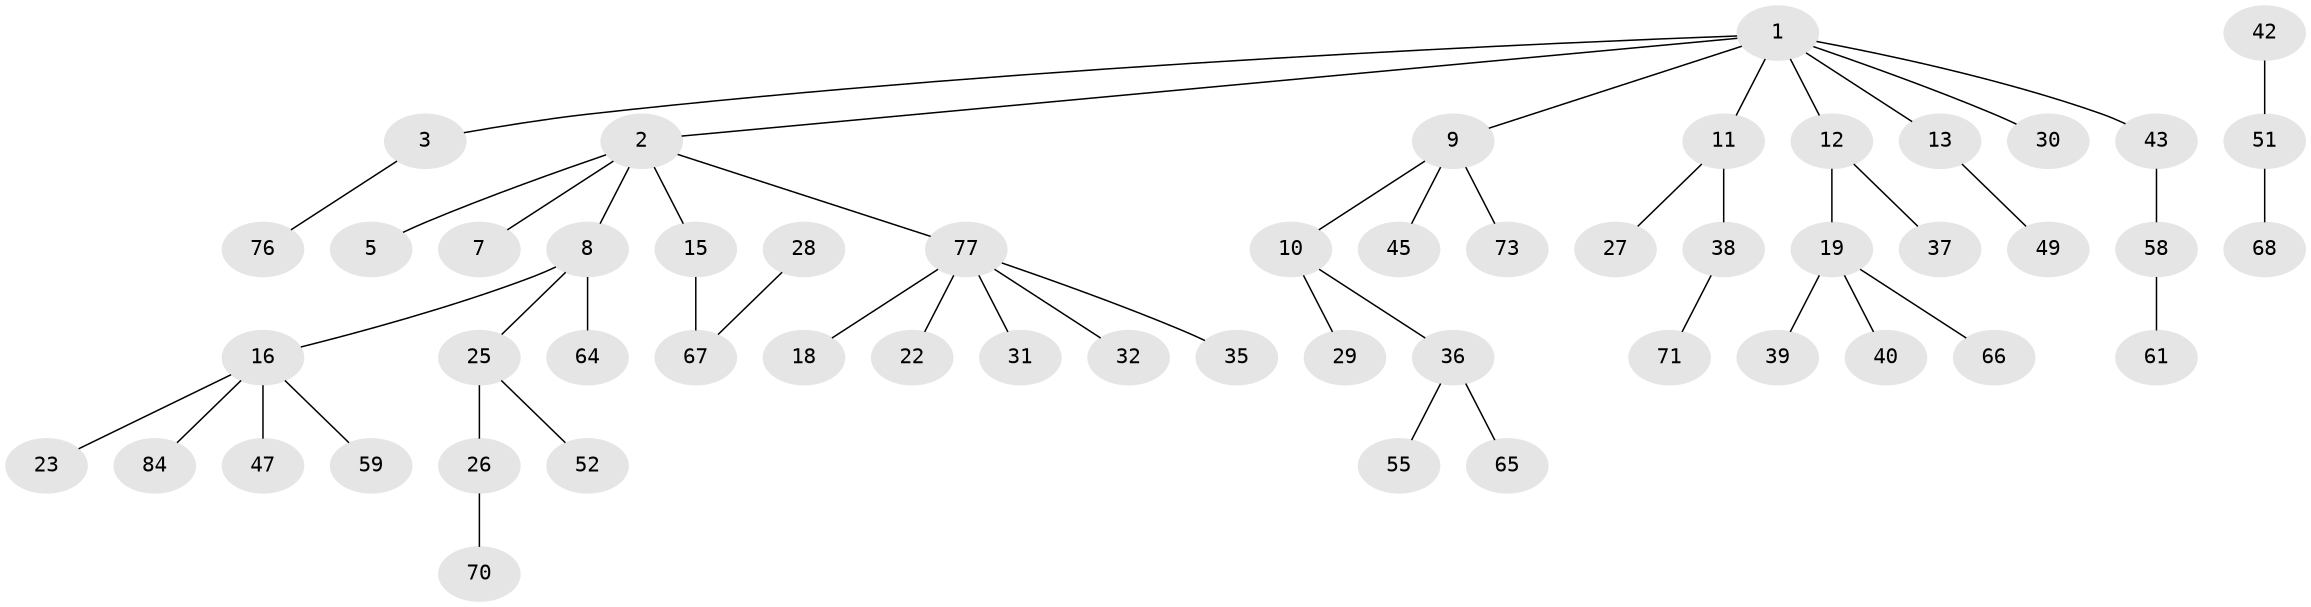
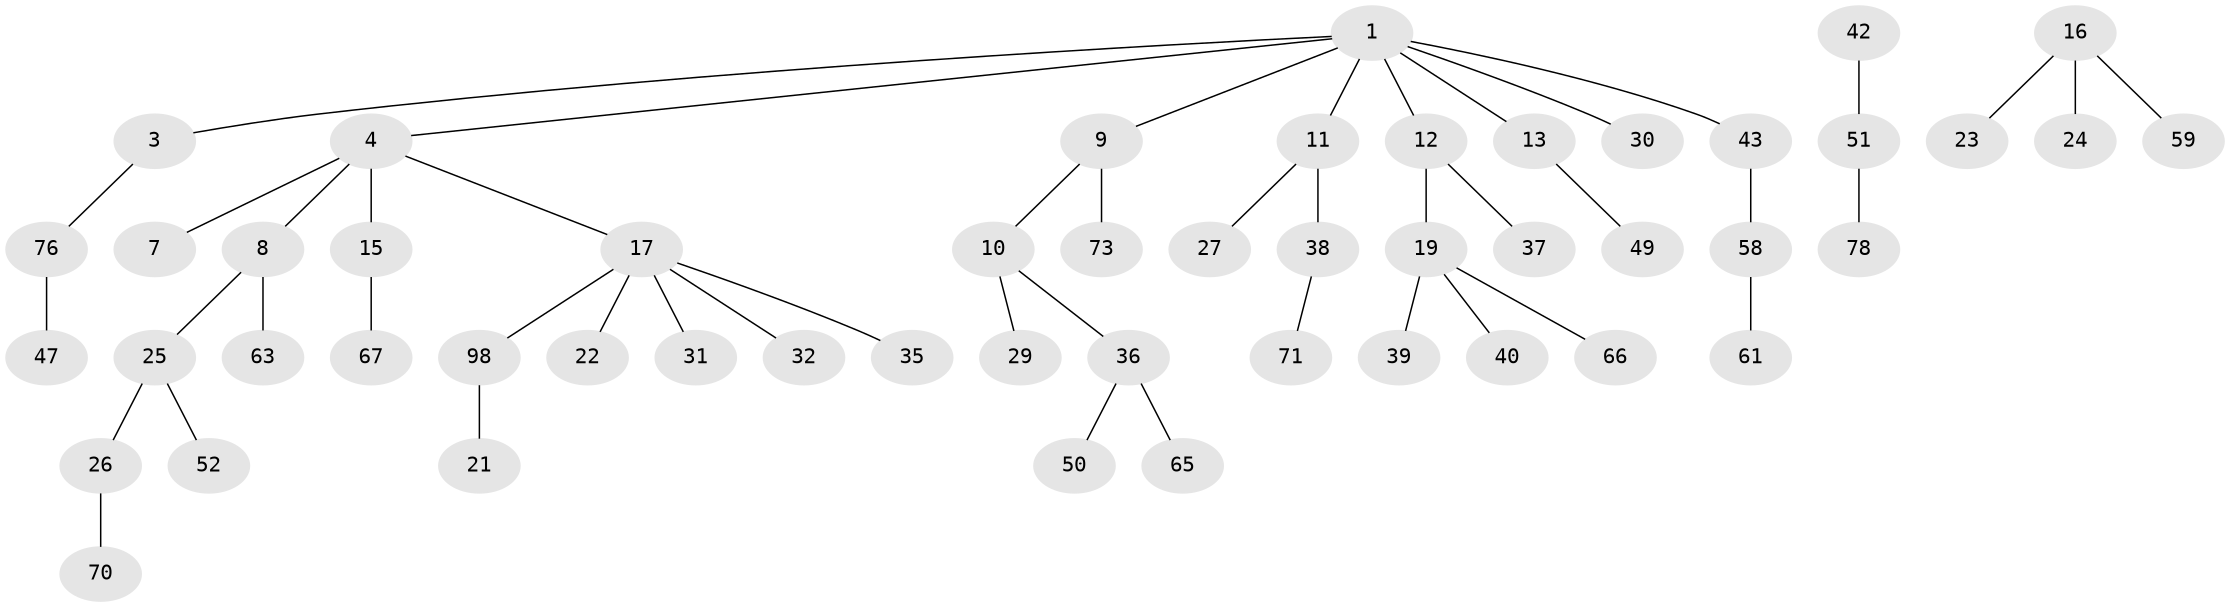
node "2": label "2" -> "4"
node "5": removed
node "28": removed
node "77": label "77" -> "17"
node "45": removed
node "68": label "68" -> "78"
edge "8" -- "16": removed
node "64": label "64" -> "63"
node "18": label "18" -> "98"
edge "16" -- "47": now "76" -- "47"
node "84": label "84" -> "24"
node "21": added
node "55": label "55" -> "50"
